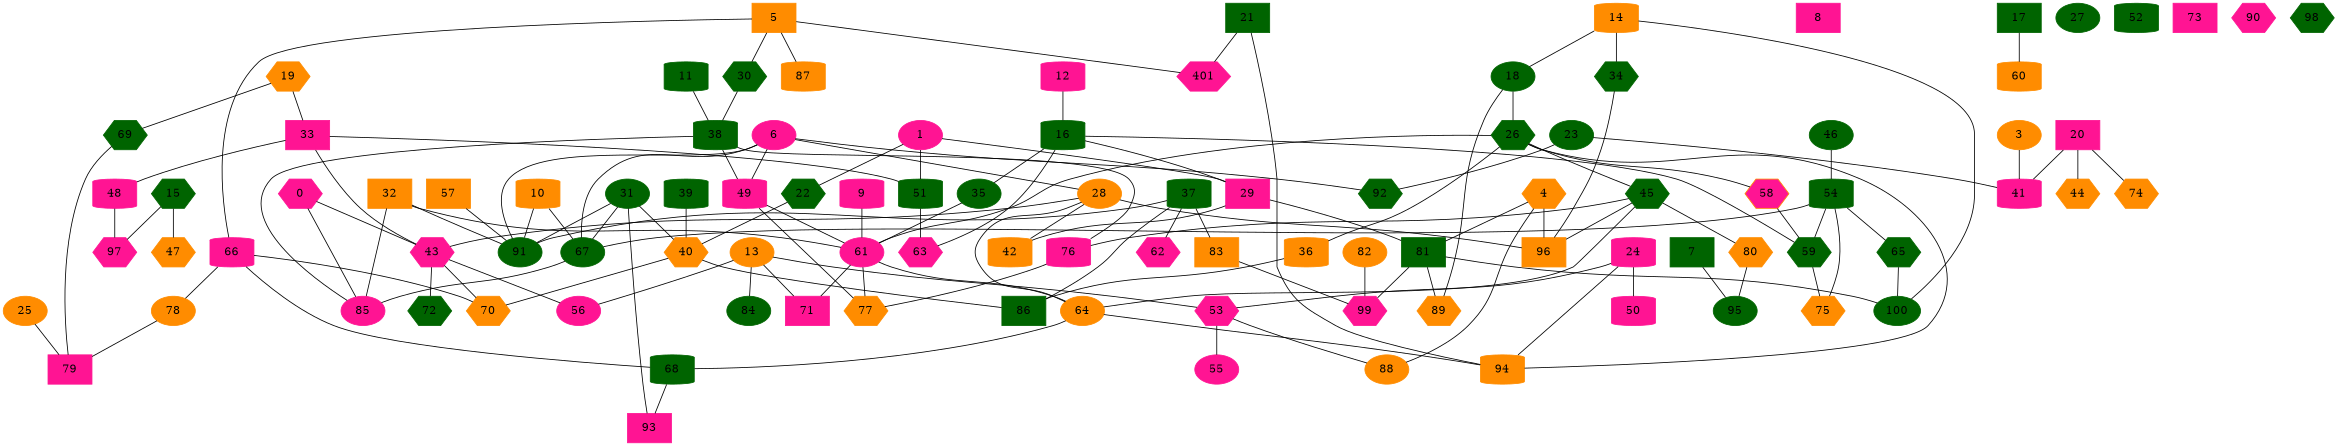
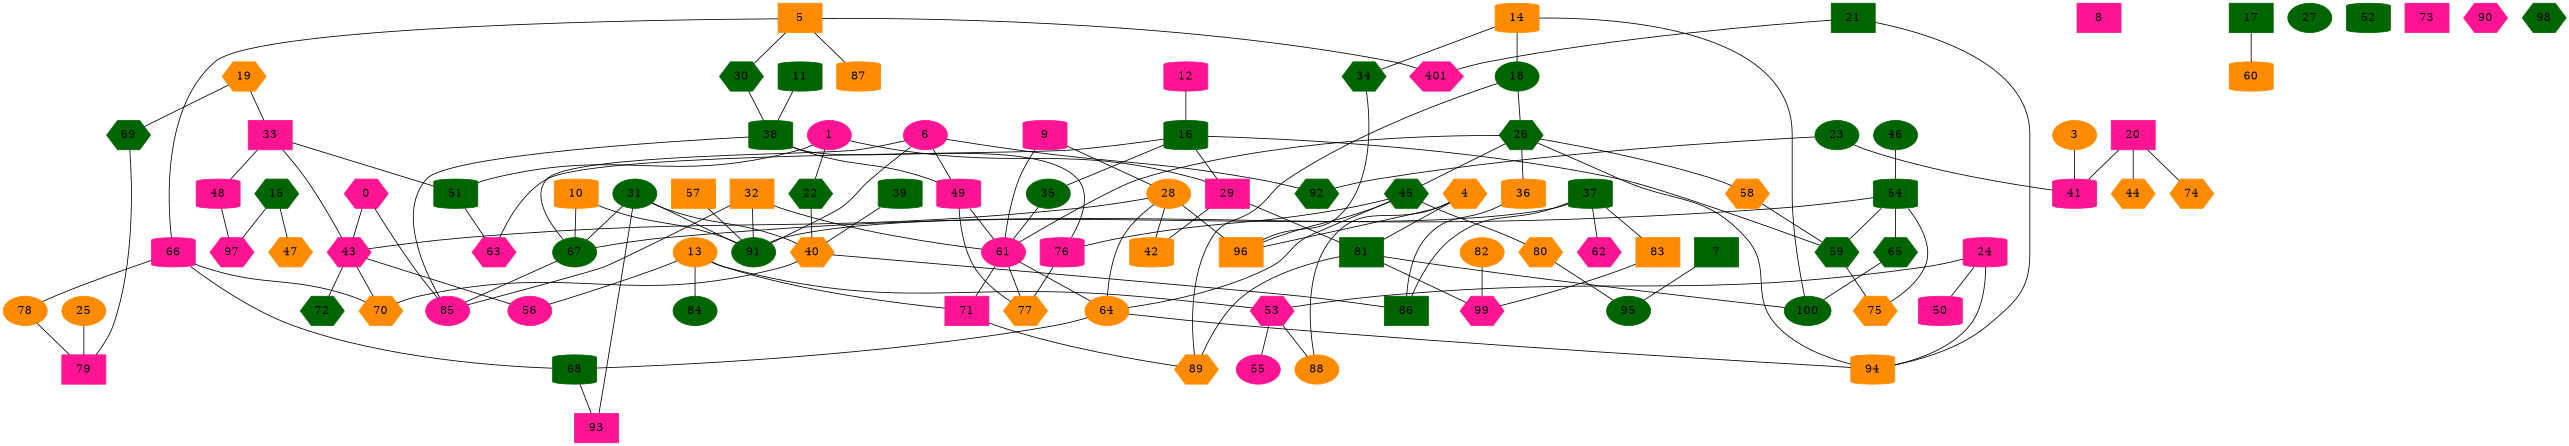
edge "6" -- "28": now "9" -- "28"
node "58": fillcolor deeppink -> darkorange
edge "71" -- "89": added
